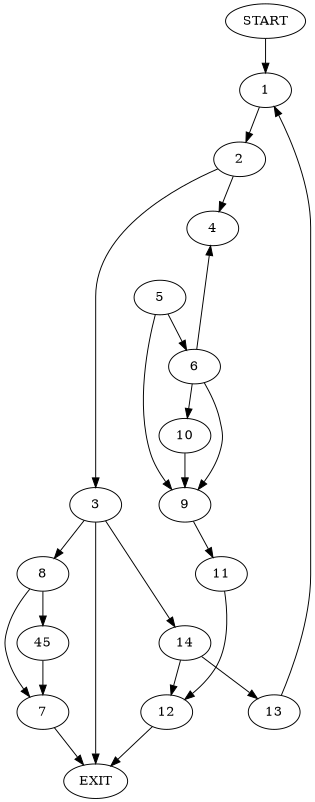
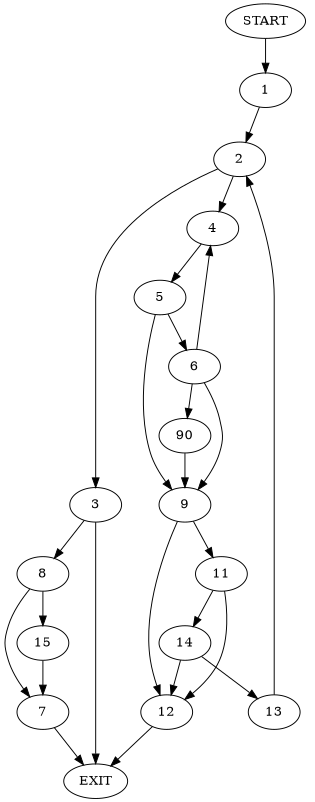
edge "4" -> "5": added
edge "13" -> "1": now "13" -> "2"
node "10": label "10" -> "90"
edge "3" -> "14": now "11" -> "14"
edge "9" -> "12": added
node "45": label "45" -> "15"
